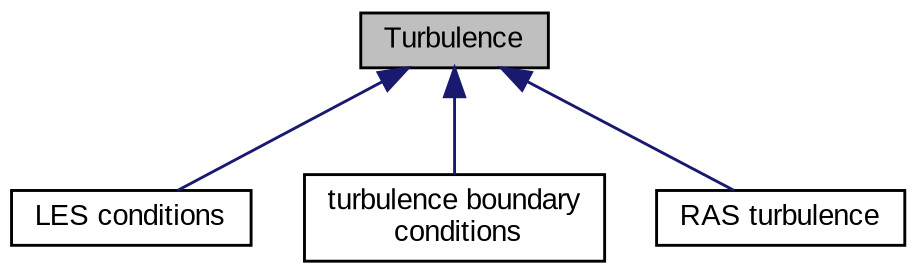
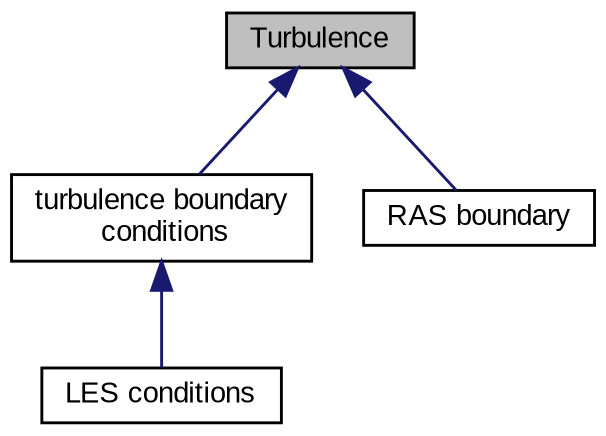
edge "LES conditions" -> "Turbulence": now "LES conditions" -> "turbulence boundary conditions"
node "RAS turbulence": label "RAS turbulence" -> "RAS boundary"
